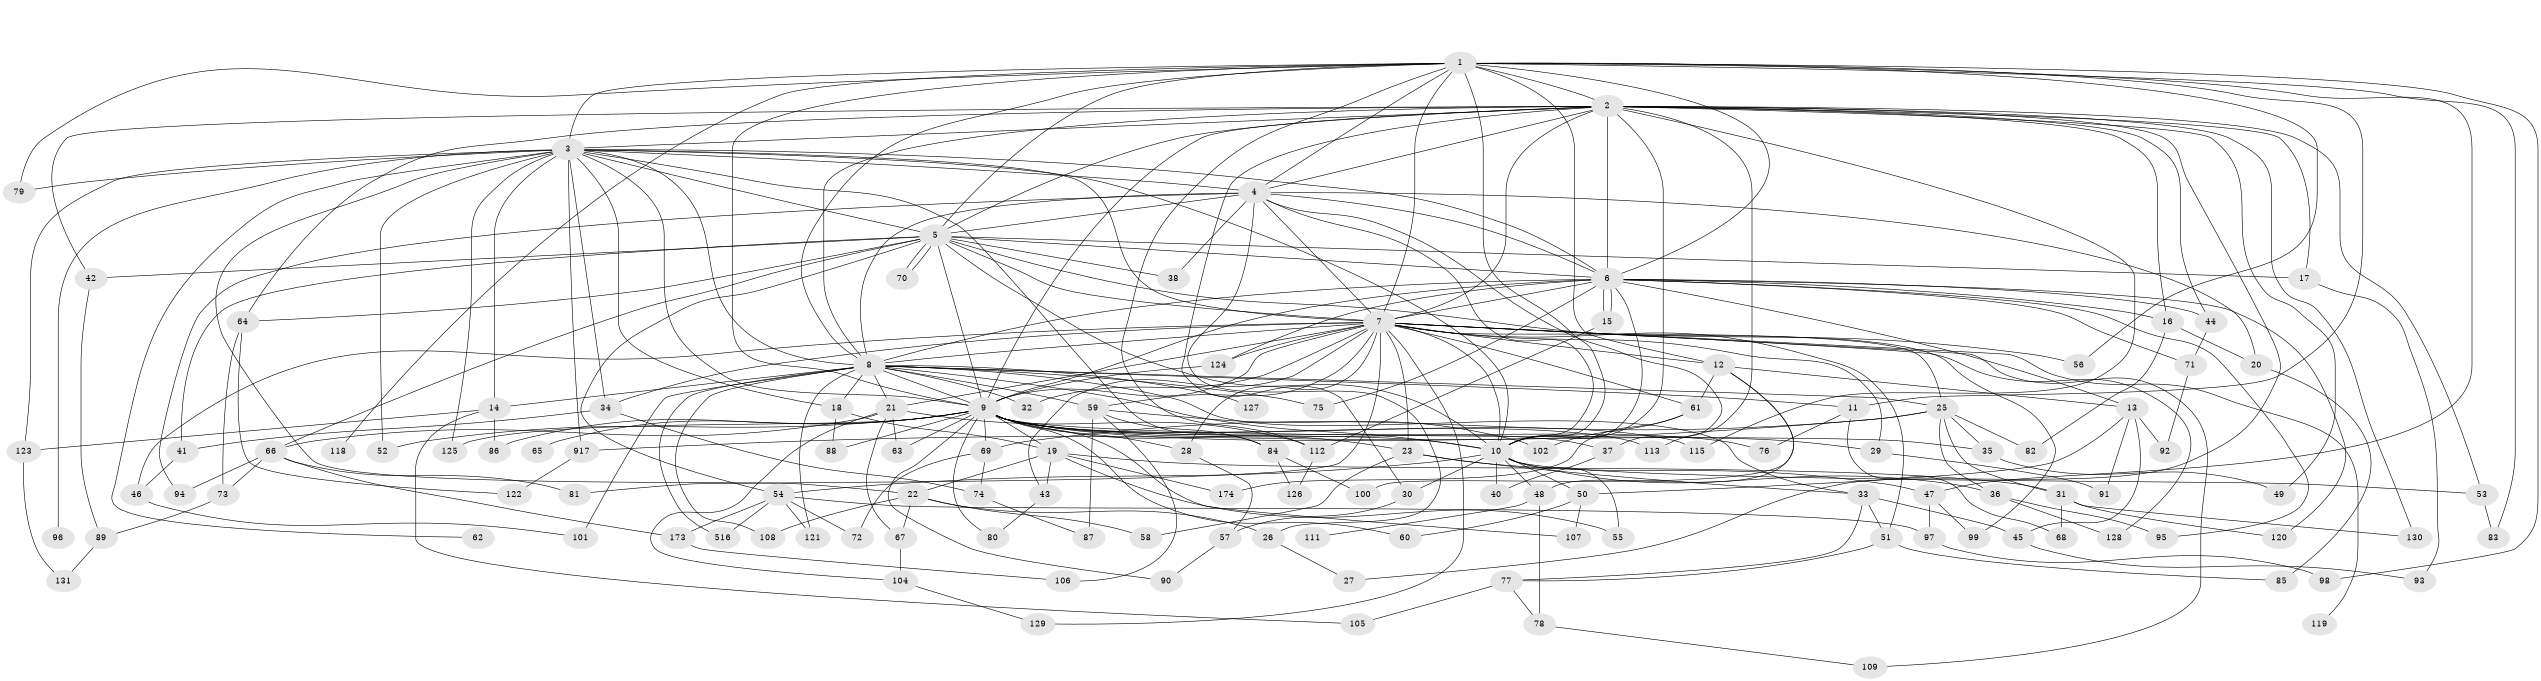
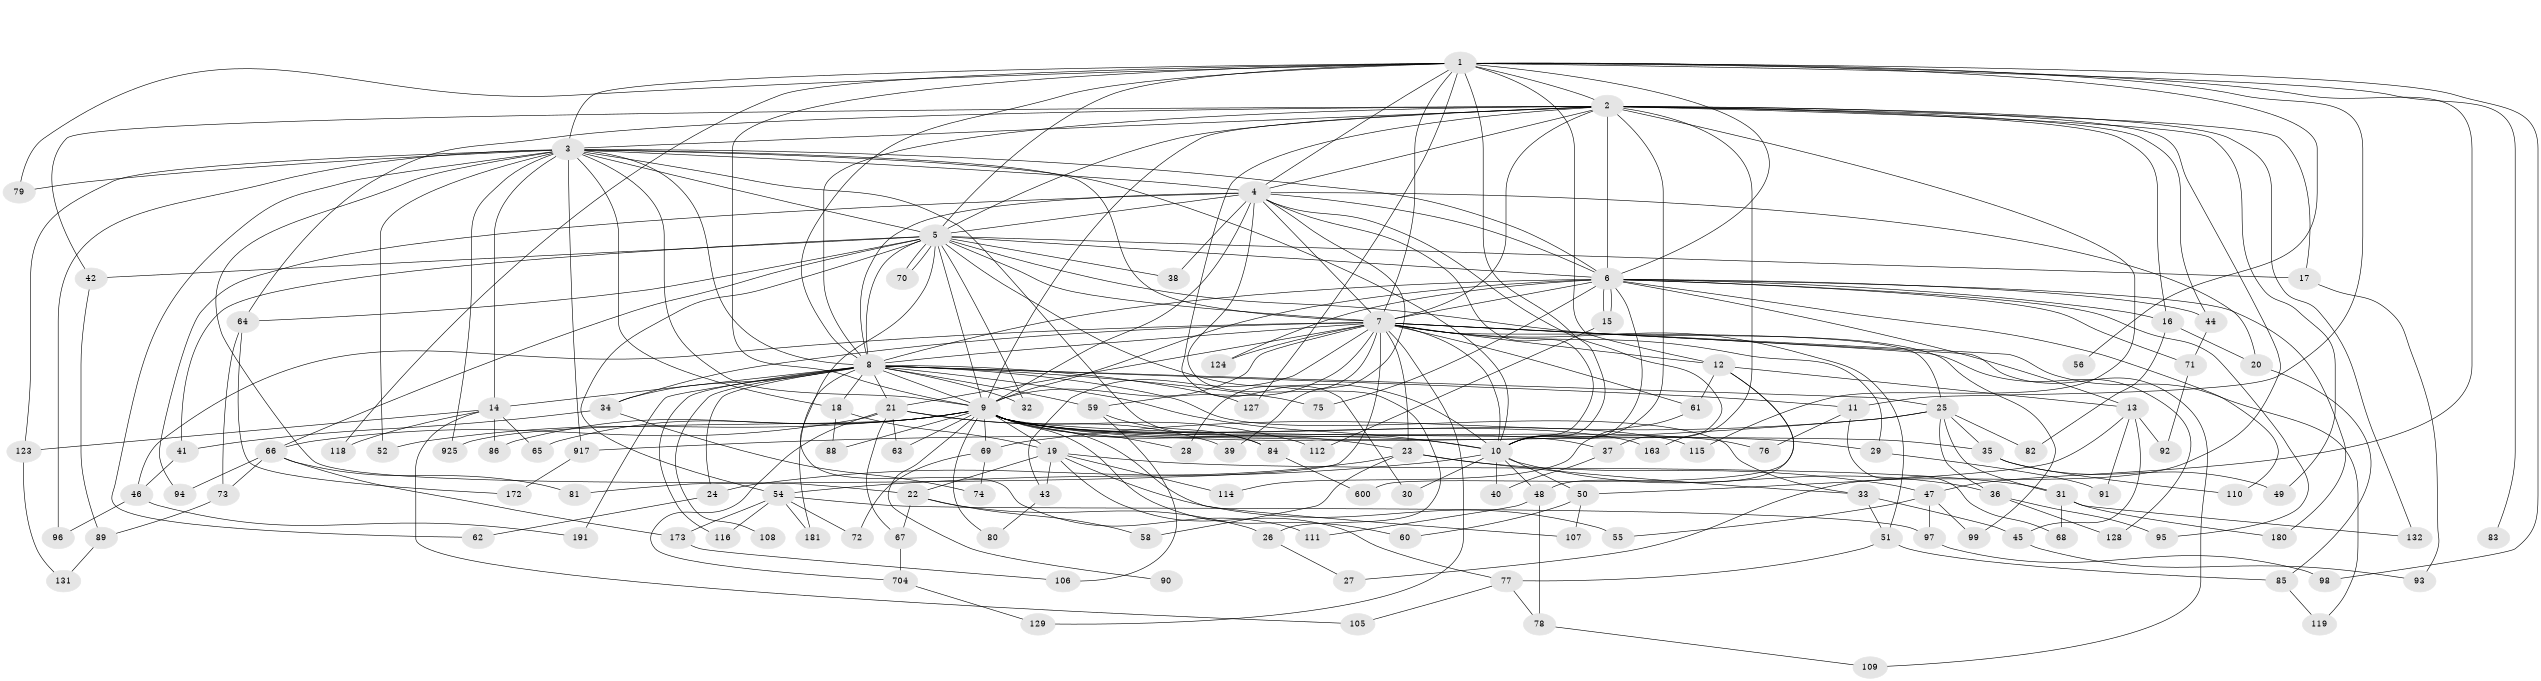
edge "1" -- "112": now "1" -- "127"
edge "3" -- "34": now "8" -- "34"
edge "5" -- "8": added
edge "7" -- "56": removed
edge "7" -- "32": now "5" -- "32"
edge "124" -- "9": now "4" -- "9"
edge "14" -- "118": added
edge "14" -- "65": added
node "125": label "125" -> "925"
node "39": added
node "102": removed
node "113": label "113" -> "163"
edge "5" -- "111": added
edge "10" -- "55": now "47" -- "55"
node "122": label "122" -> "172"
node "24": added
node "174": label "174" -> "114"
node "126": removed
node "100": label "100" -> "600"
node "110": added
node "53": removed
edge "22" -- "108": removed
edge "46" -- "96": added
node "101": label "101" -> "191"
node "516": label "516" -> "116"
node "121": label "121" -> "181"
node "87": removed
node "57": removed
node "120": label "120" -> "180"
node "130": label "130" -> "132"
edge "33" -- "77": now "19" -- "77"
node "104": label "104" -> "704"
edge "85" -- "119": added
